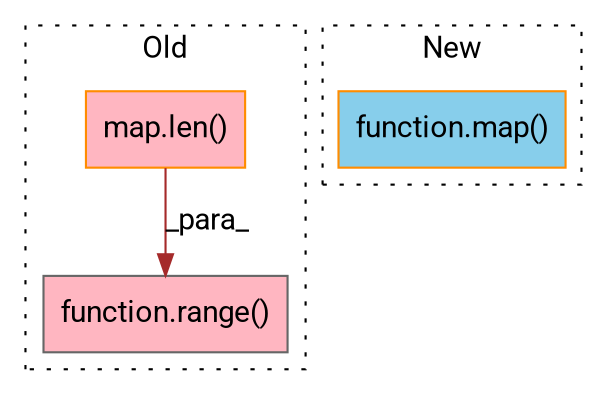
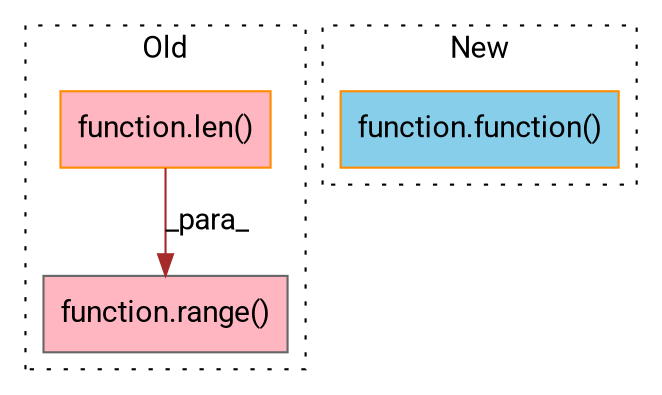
node "map.len()": label "map.len()" -> "function.len()"
node "function.map()": label "function.map()" -> "function.function()"
